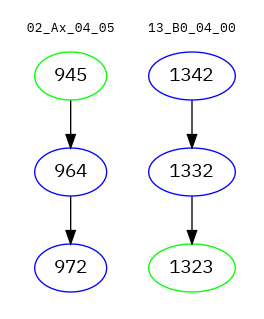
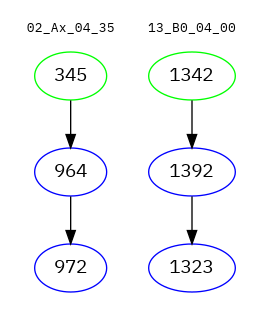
cluster "02_Ax_04_05": label "02_Ax_04_05" -> "02_Ax_04_35"
node "945": label "945" -> "345"
node "1342": color blue -> green
node "1332": label "1332" -> "1392"
node "1323": color green -> blue
